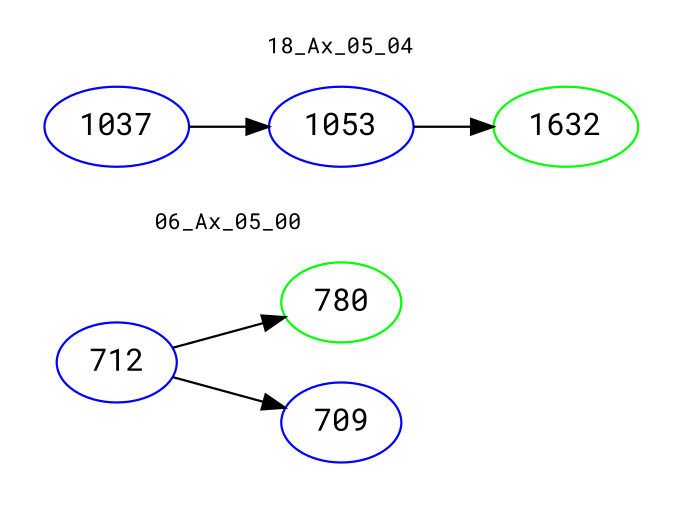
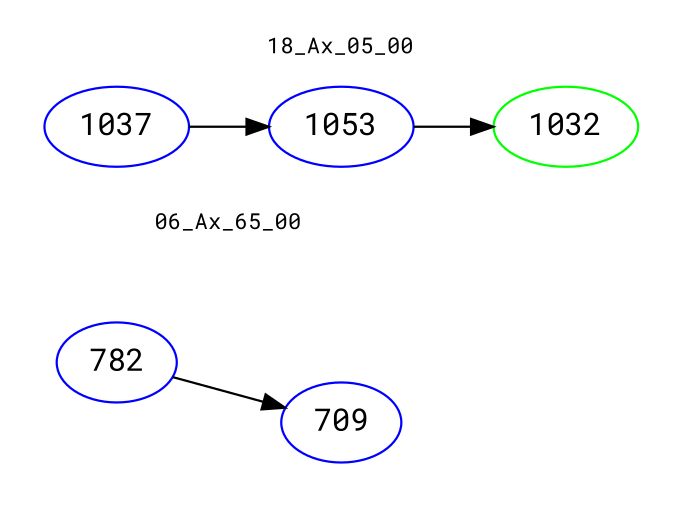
cluster "18_Ax_05_04": label "18_Ax_05_04" -> "18_Ax_05_00"
node "1632": label "1632" -> "1032"
cluster "06_Ax_05_00": label "06_Ax_05_00" -> "06_Ax_65_00"
node "780": removed
node "712": label "712" -> "782"
